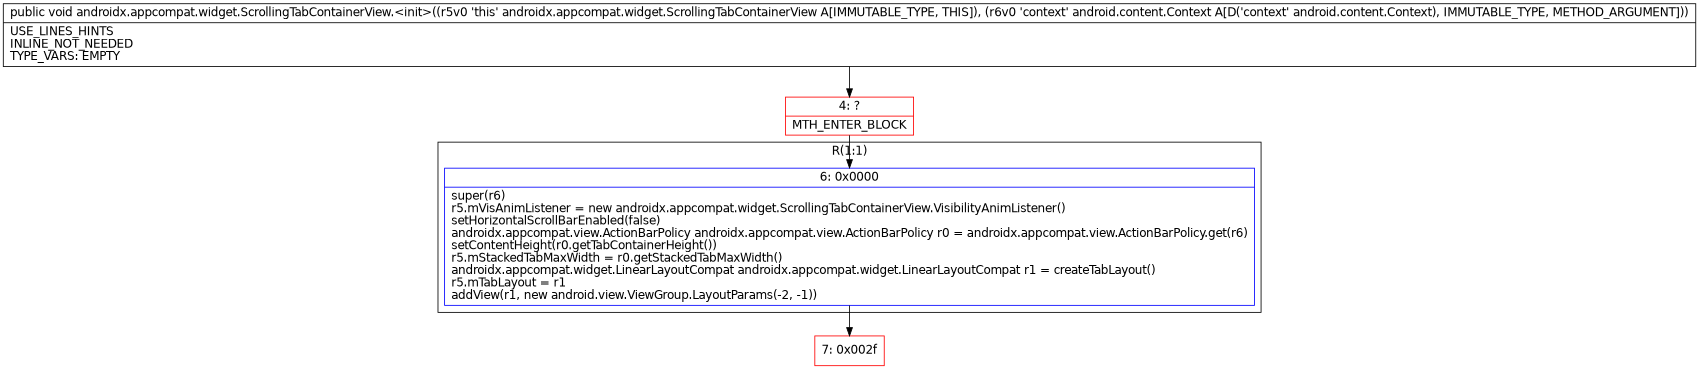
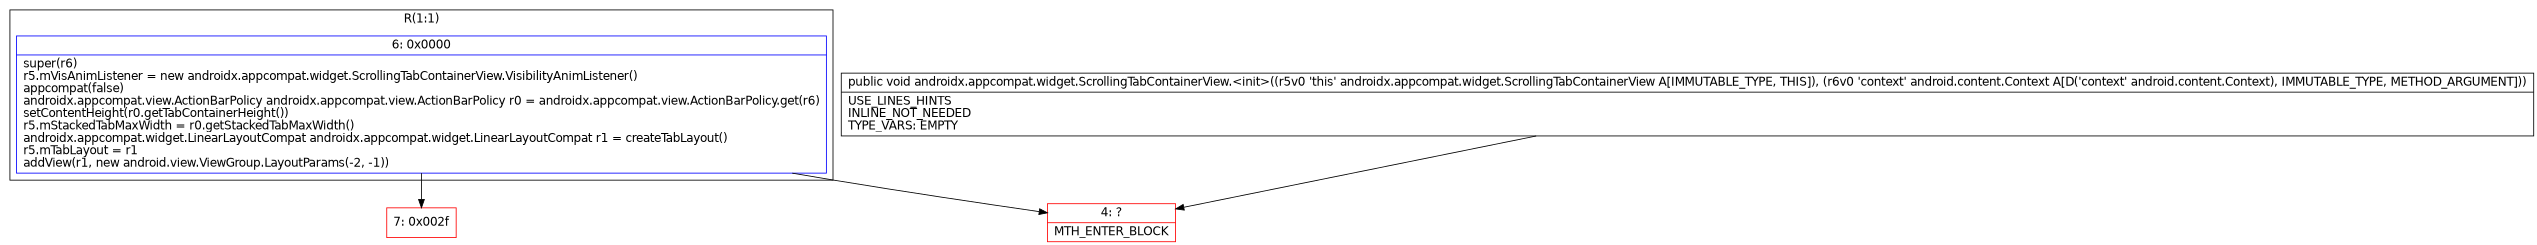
edge "4: ?" -> "6: 0x0000": reversed
node "6: 0x0000": text "setHorizontalScrollBarEnabled(false)" -> "appcompat(false)"
